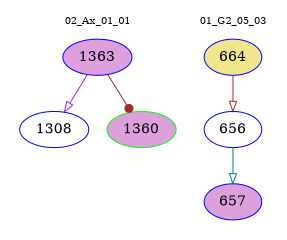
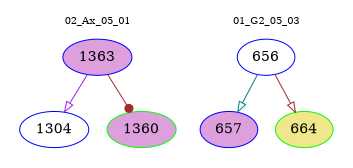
cluster "02_Ax_01_01": label "02_Ax_01_01" -> "02_Ax_05_01"
node "664": color blue -> green
edge "664" -> "656": reversed
node "1308": label "1308" -> "1304"
